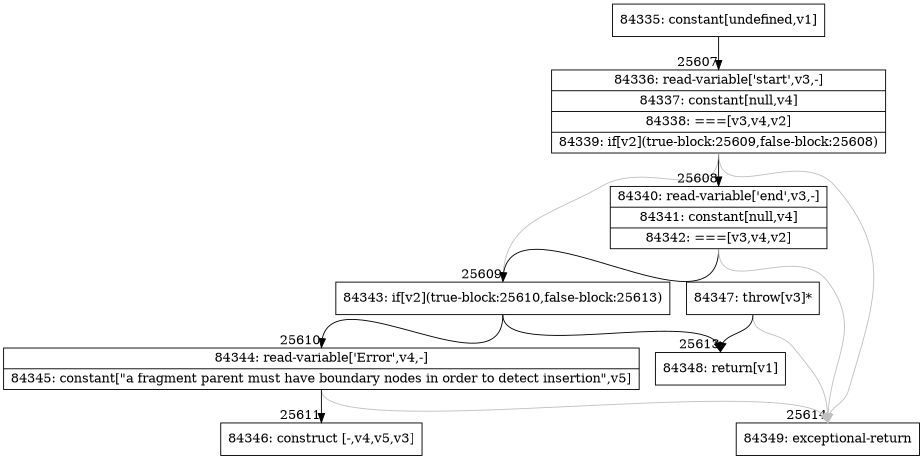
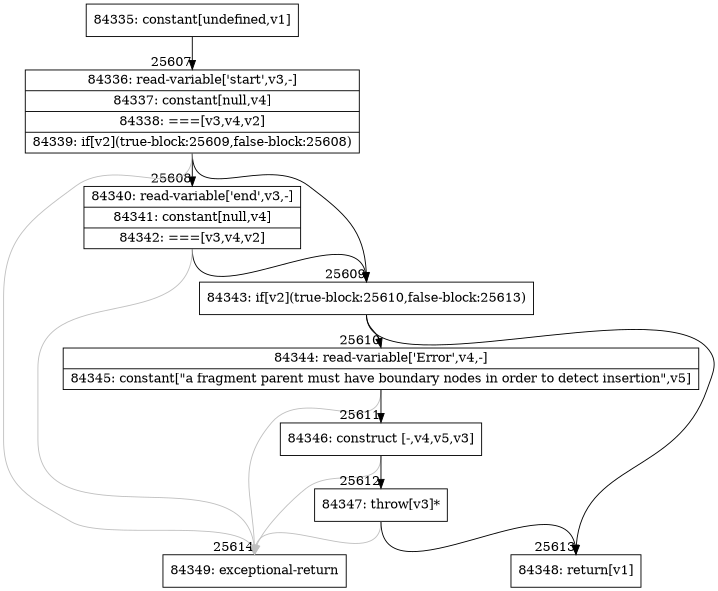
edge "84336: read-variable['start',v3,-]" -> "84343: if[v2](true-block:25610,false-block:25613)": color gray -> black
edge "84346: construct [-,v4,v5,v3]" -> "84347: throw[v3]*": added
edge "84346: construct [-,v4,v5,v3]" -> "84349: exceptional-return": added
